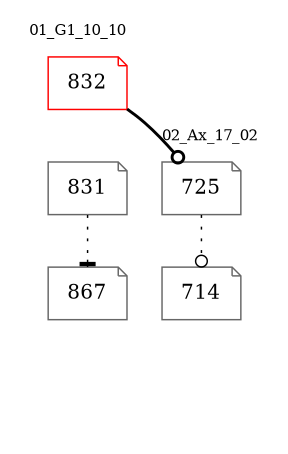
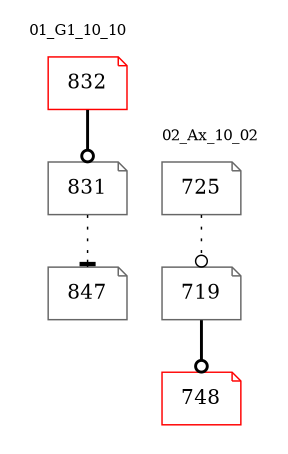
cluster "02_Ax_17_02": label "02_Ax_17_02" -> "02_Ax_10_02"
edge "832" -> "725": now "832" -> "831"
node "867": label "867" -> "847"
node "714": label "714" -> "719"
node "748": added
